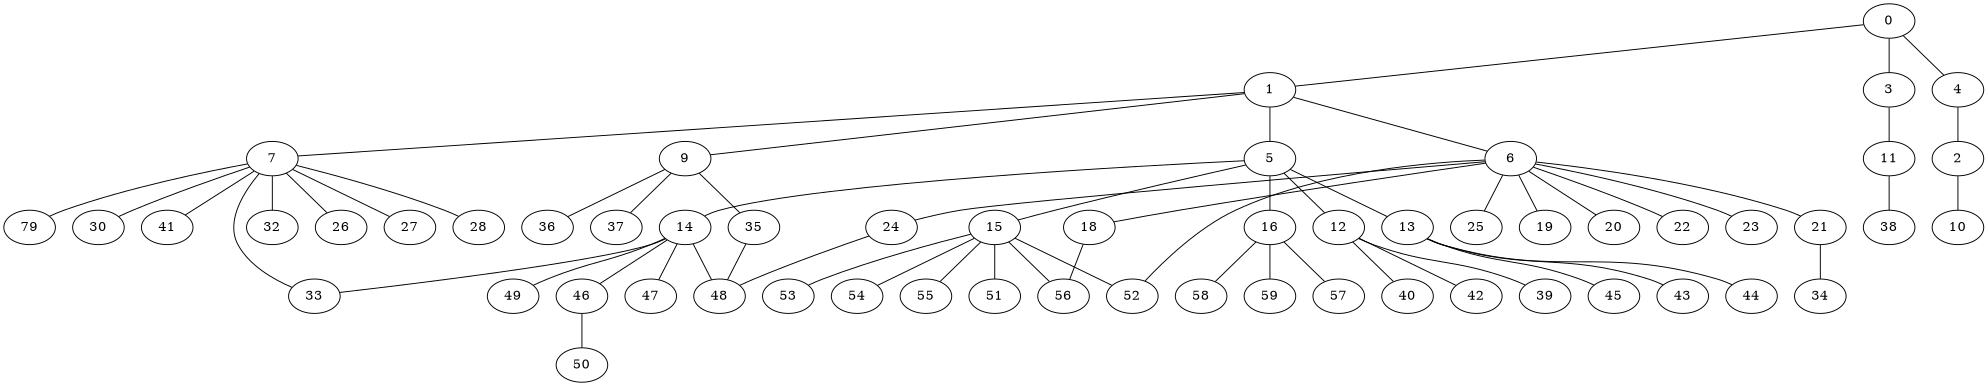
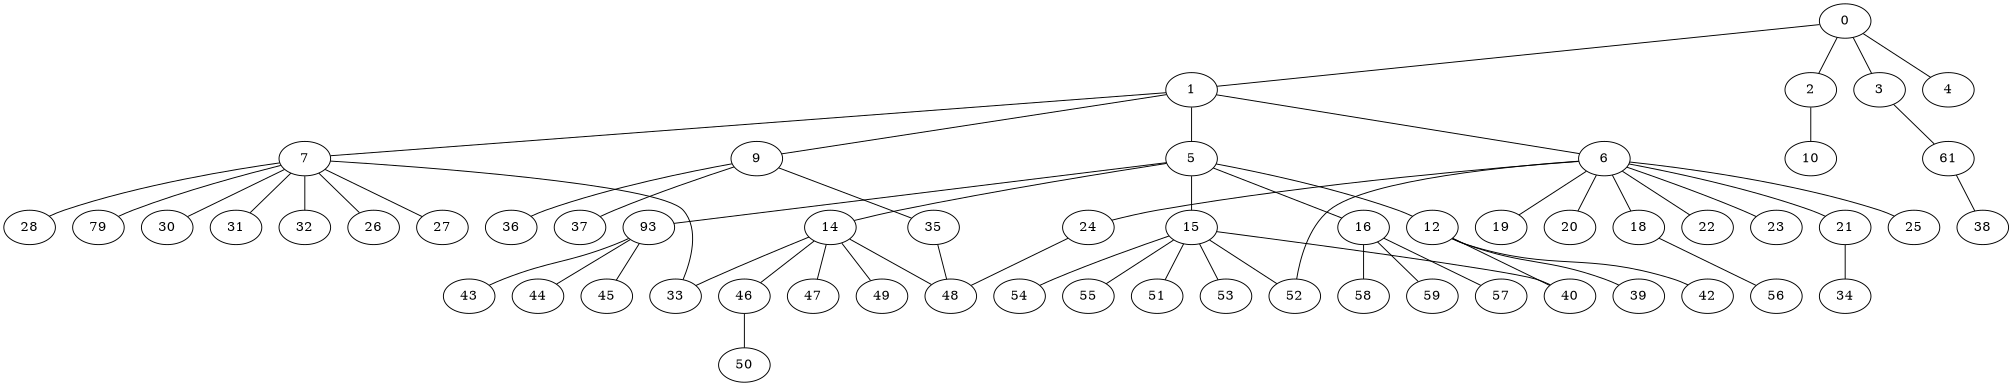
edge "4" -- "2": now "0" -- "2"
node "11": label "11" -> "61"
node "41": label "41" -> "31"
node "13": label "13" -> "93"
edge "15" -- "56": now "15" -- "40"
